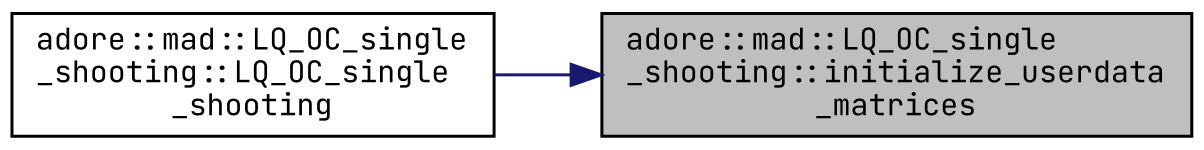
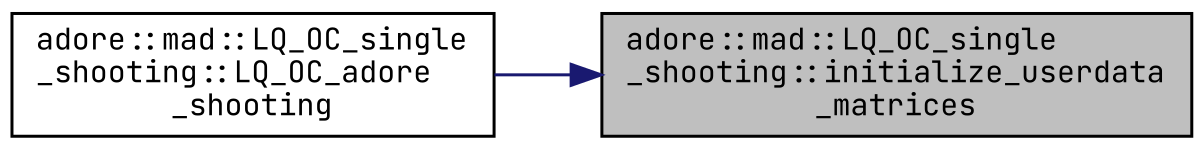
node "adore::mad::LQ_OC_single _shooting::LQ_OC_single _shooting": label "adore::mad::LQ_OC_single _shooting::LQ_OC_single _shooting" -> "adore::mad::LQ_OC_single _shooting::LQ_OC_adore _shooting"
